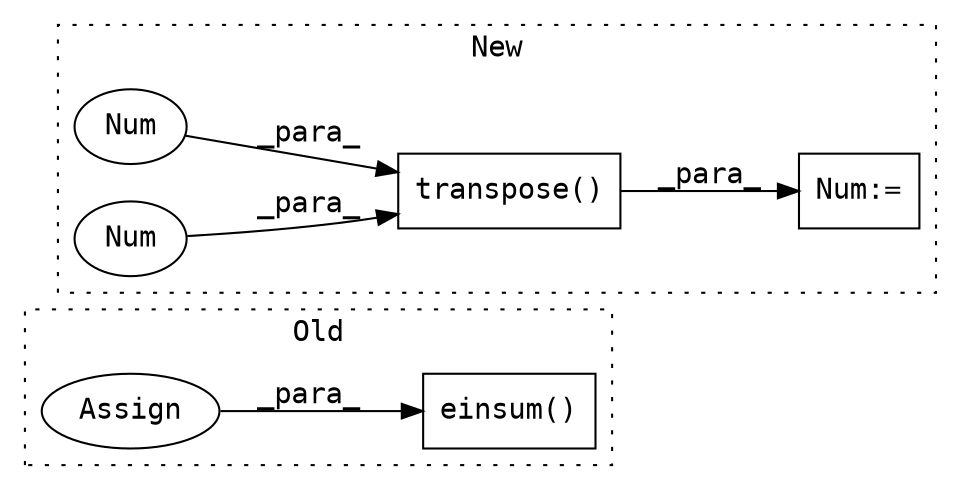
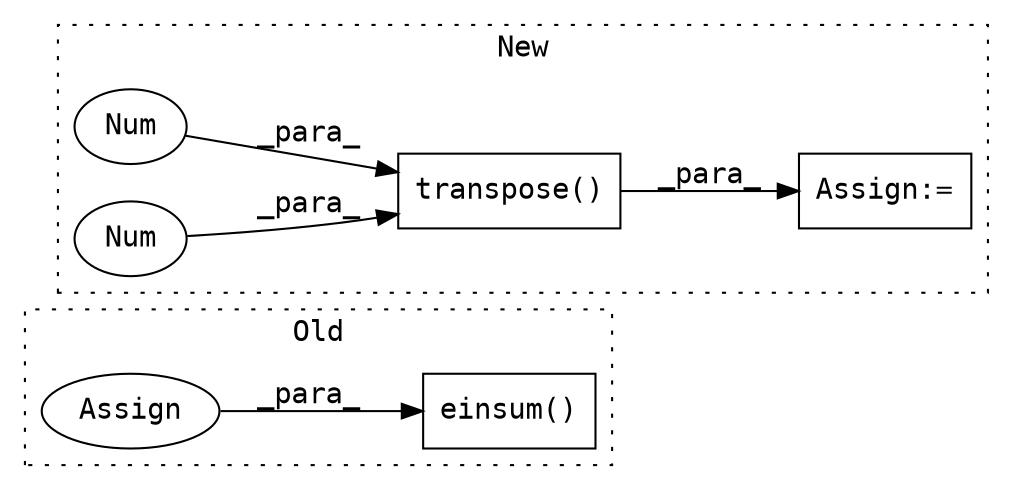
node "Num:=": label "Num:=" -> "Assign:="
